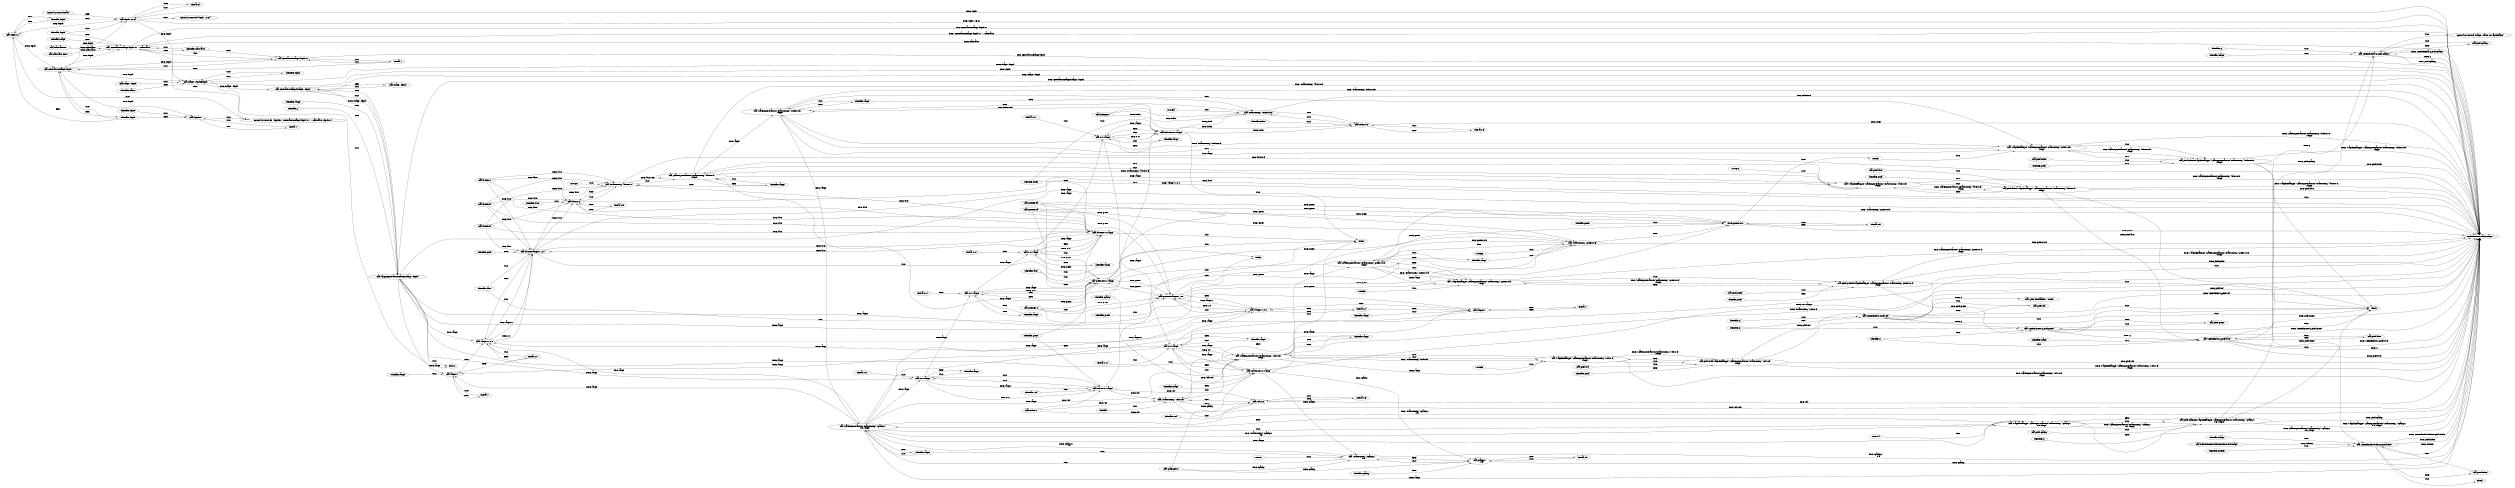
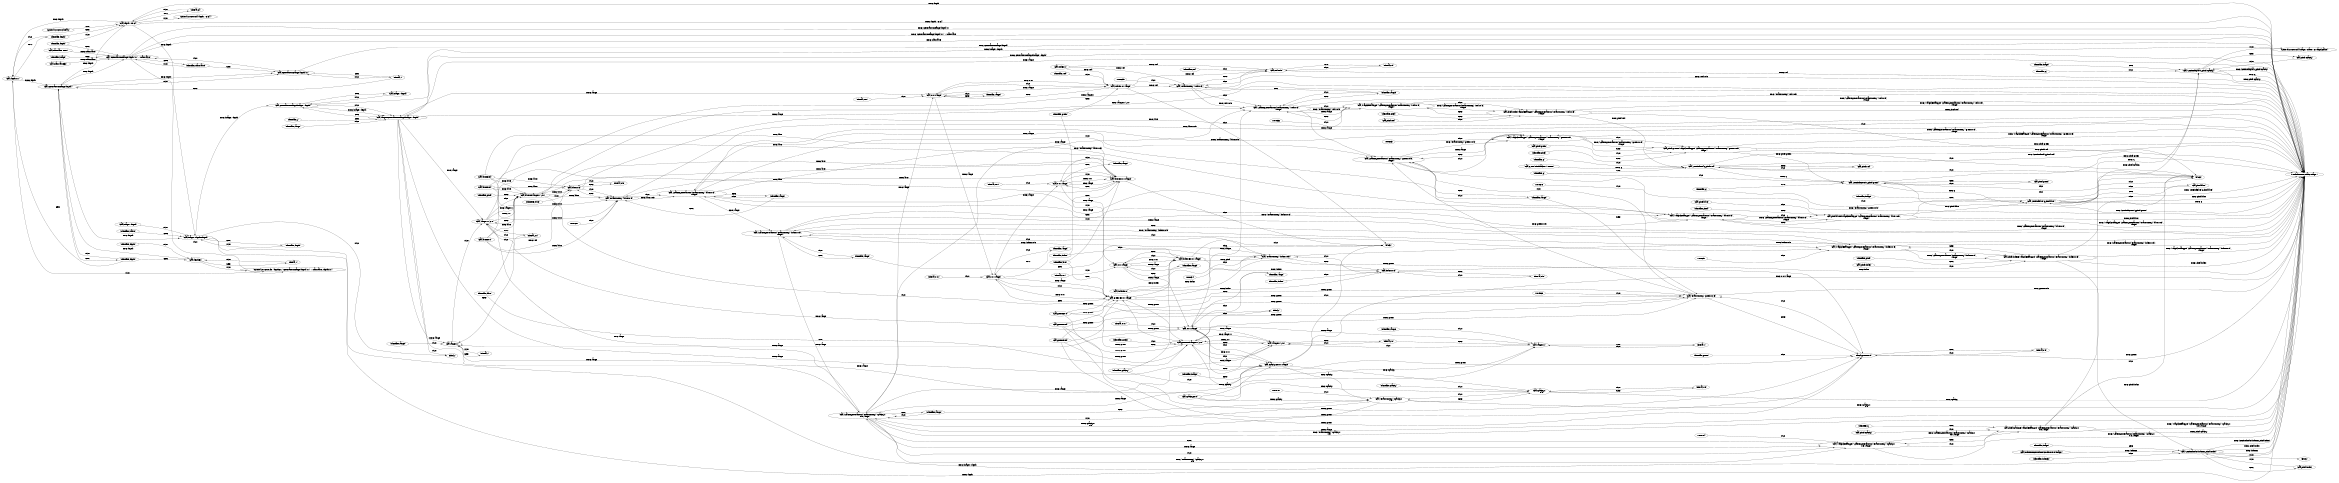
edge "(Block,green+0.5)" -> "1000691": now "(Block,green+0.5)" -> "(Call,(QuantumAny) (green+0.5))"
edge "(Call,blue=0.0)" -> "(Call,blue+0.5)": label "DDG: blue" -> "DDG: red"
edge "(Call,blue*=0.01*range)" -> "(Call,blue+0.5)": removed, label "DDG: blue"
edge "(Call,SetPixelRed(q,pixel.red))" -> "(Call,q == (PixelPacket *) NULL)": reversed
